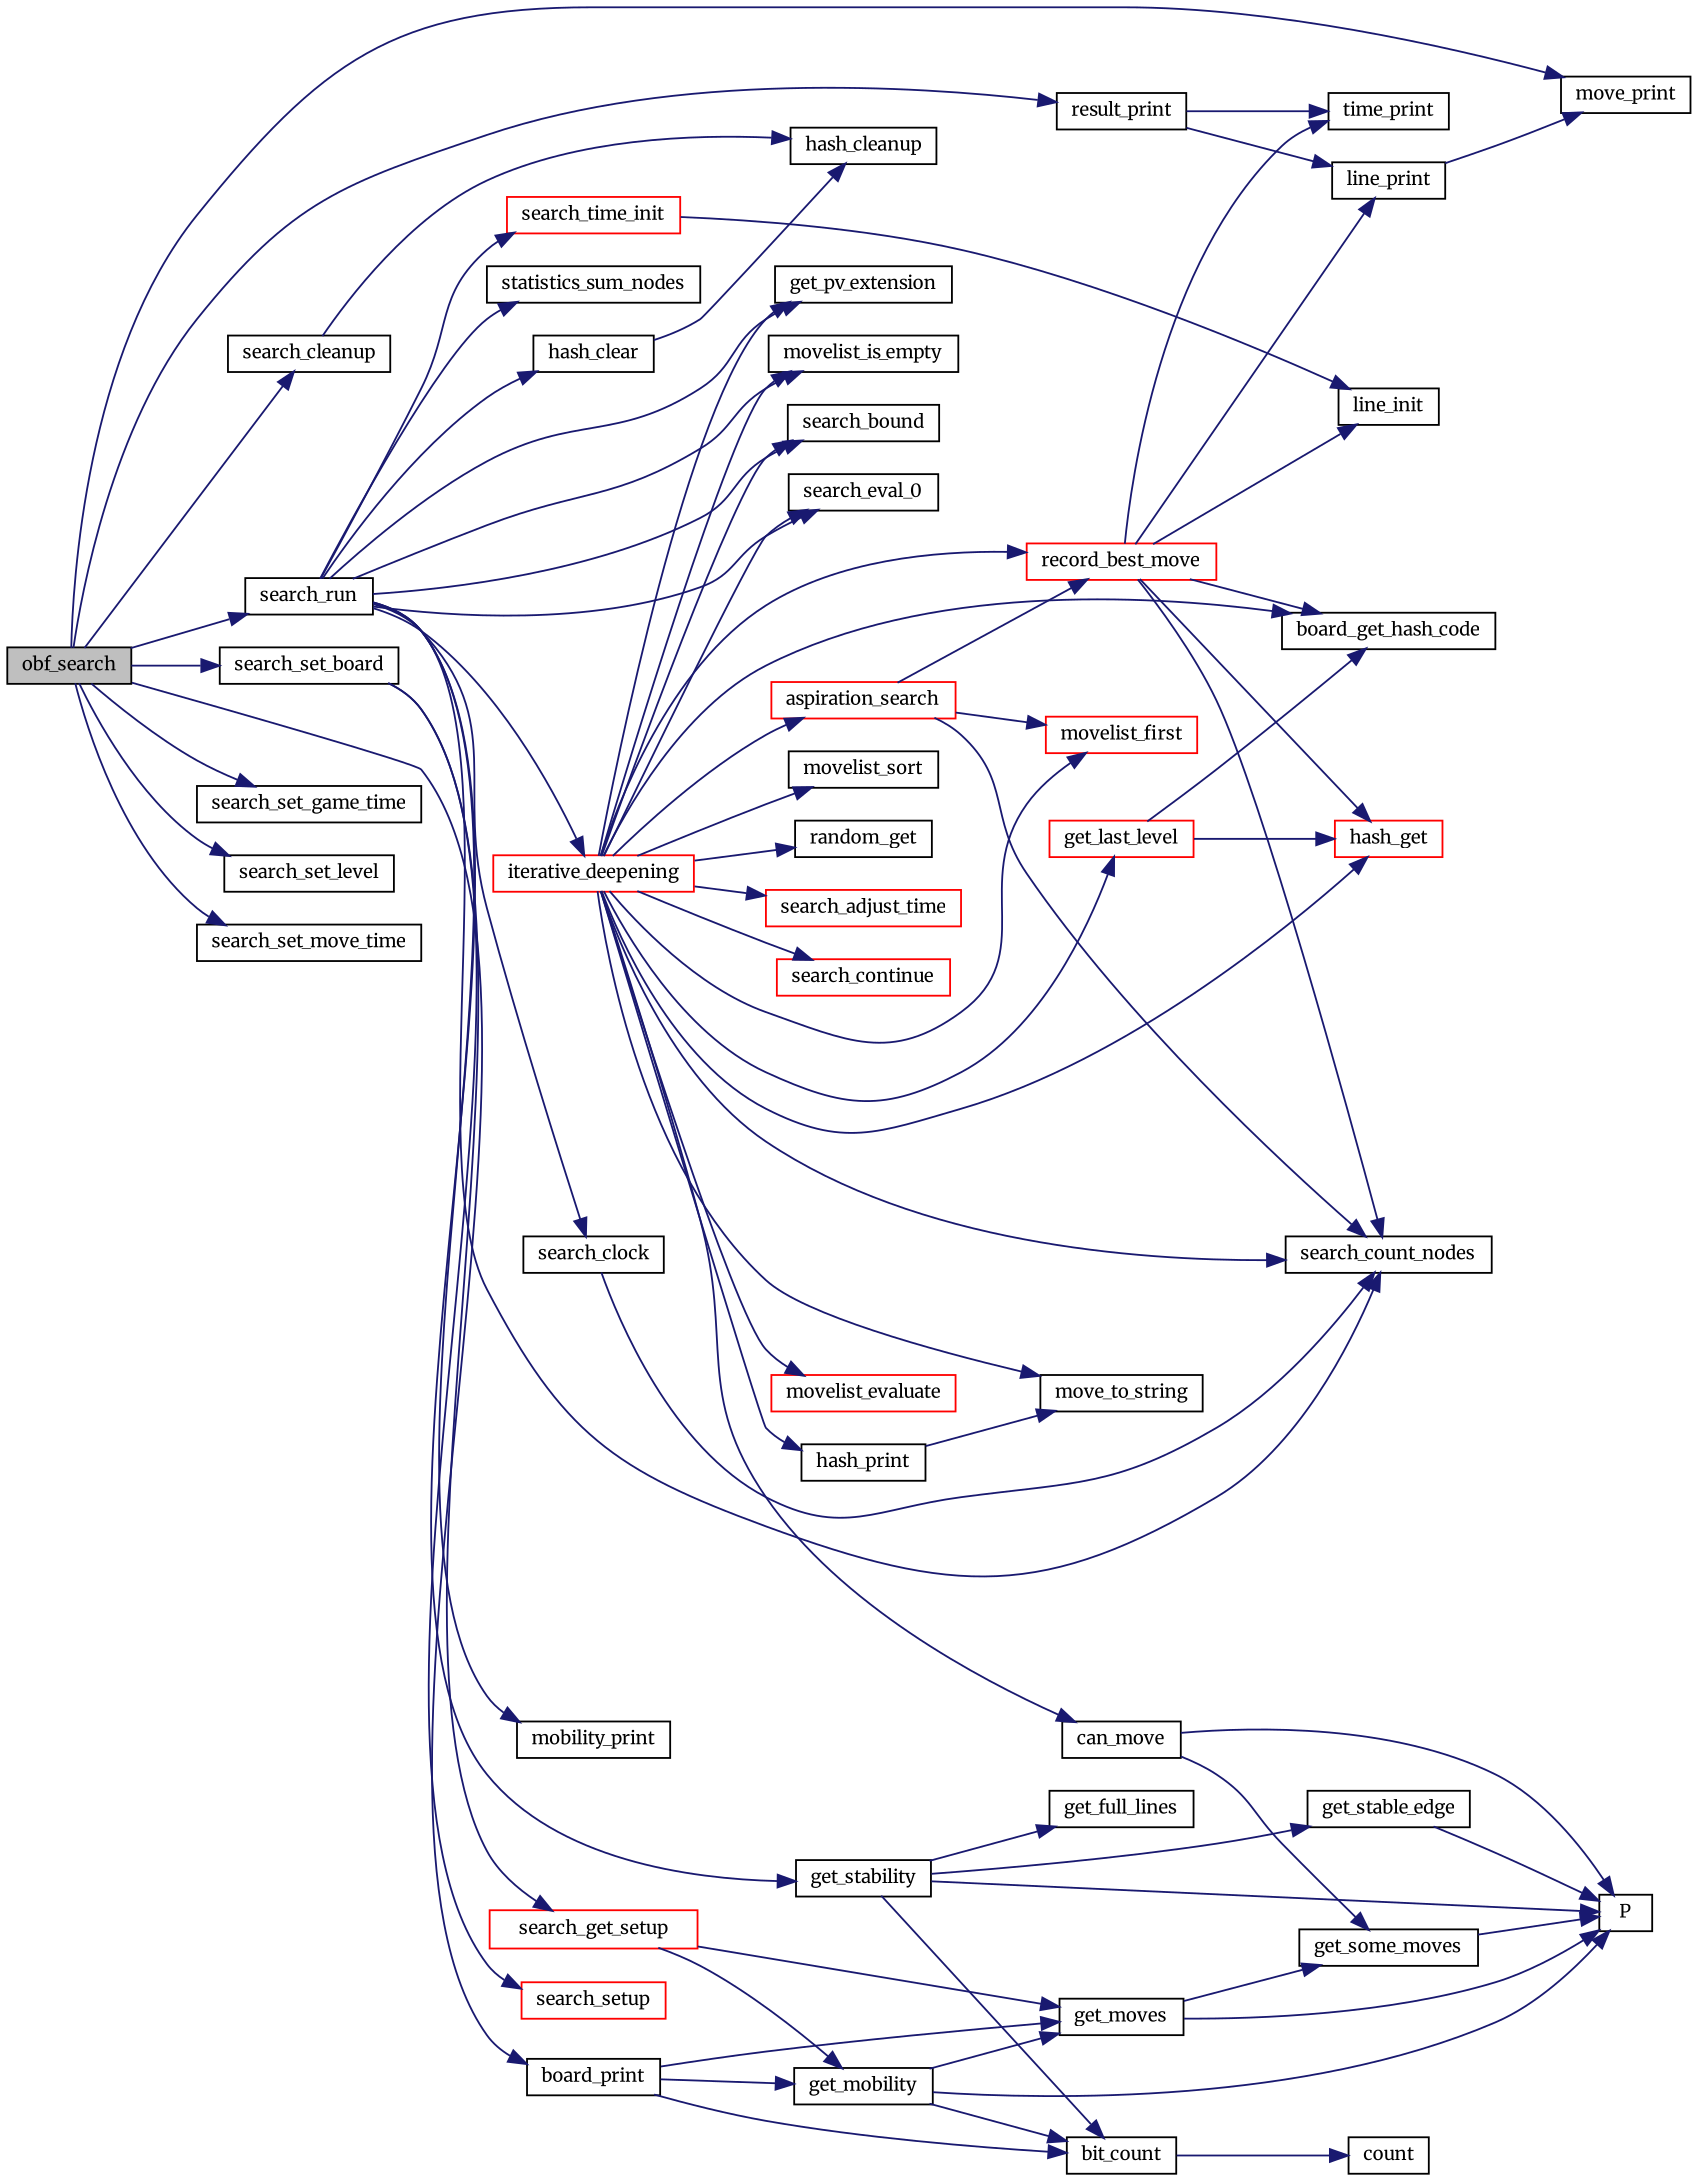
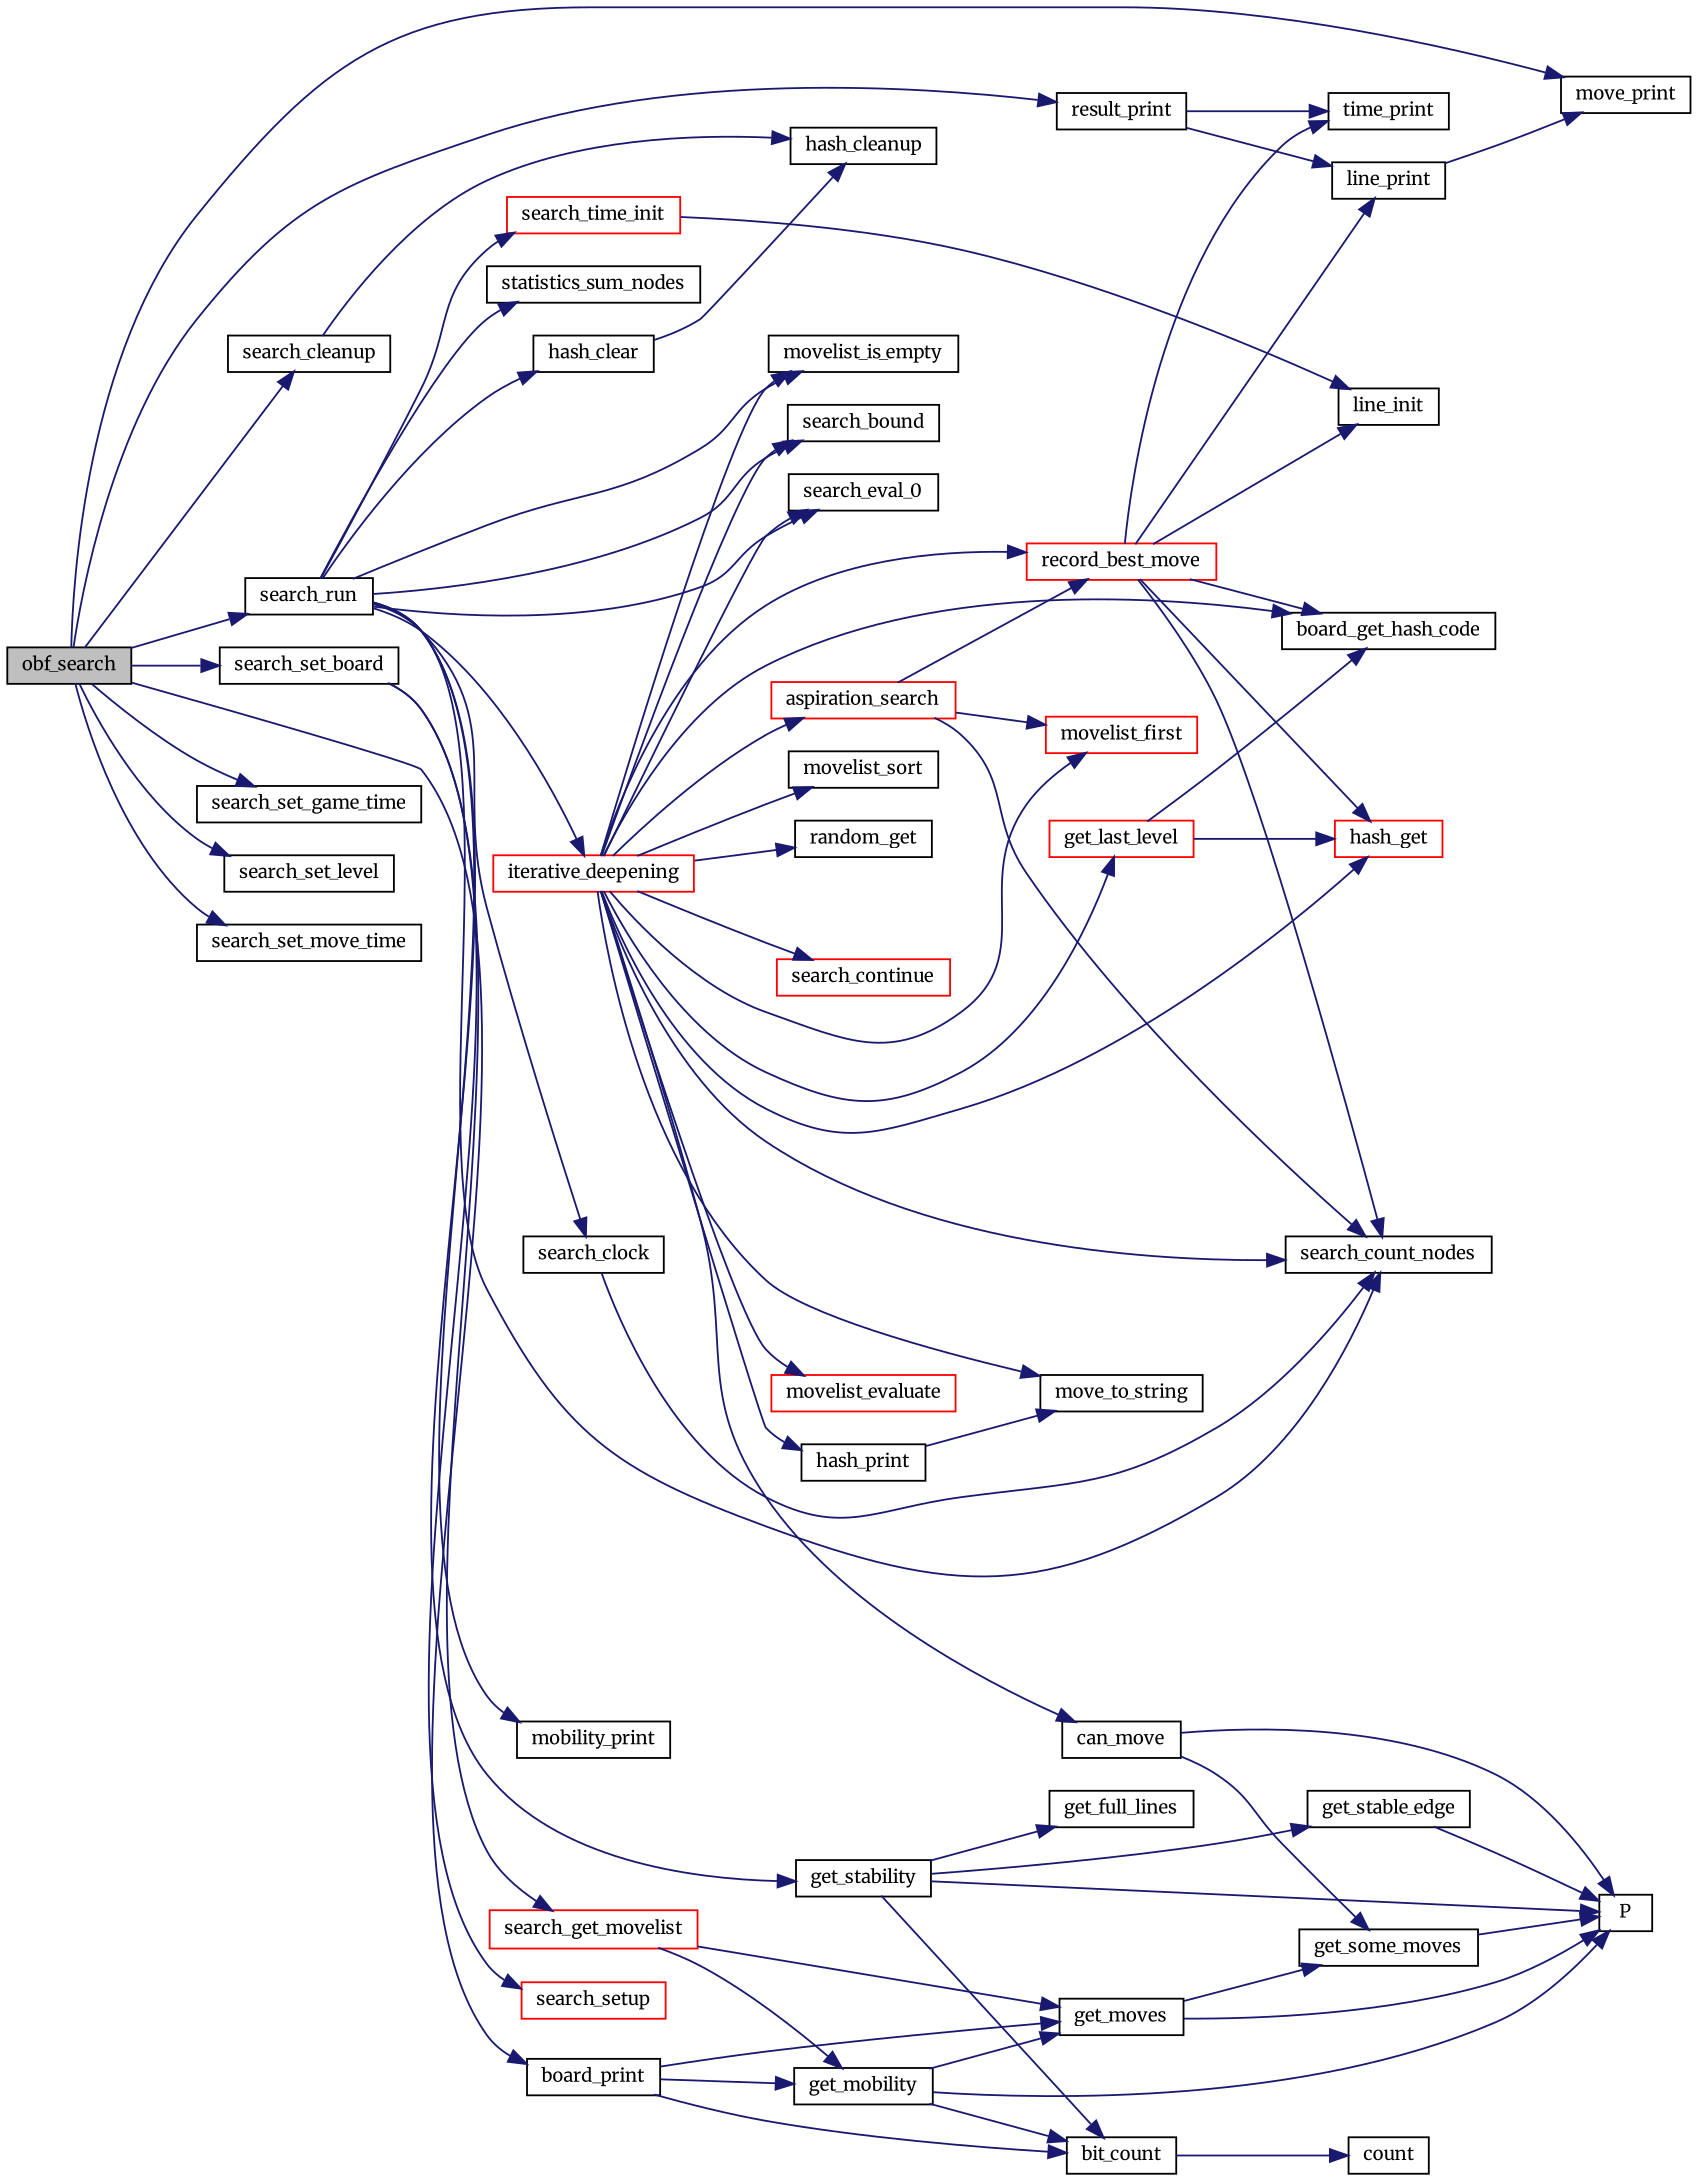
node "get_pv_extension": removed
node "search_adjust_time": removed
node "search_get_setup": label "search_get_setup" -> "search_get_movelist"
